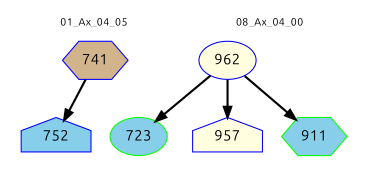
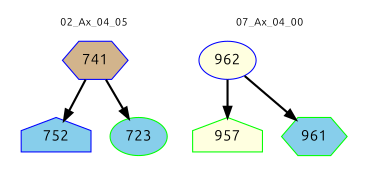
cluster "01_Ax_04_05": label "01_Ax_04_05" -> "02_Ax_04_05"
cluster "08_Ax_04_00": label "08_Ax_04_00" -> "07_Ax_04_00"
edge "962" -> "723": now "741" -> "723"
node "957": color blue -> green
node "911": label "911" -> "961"
